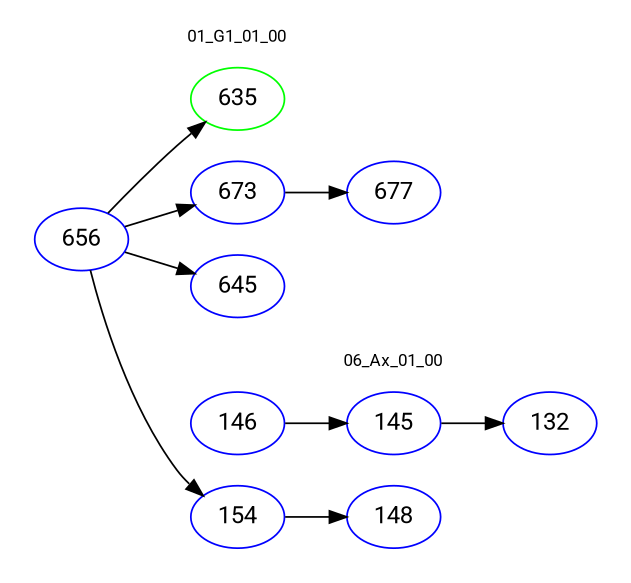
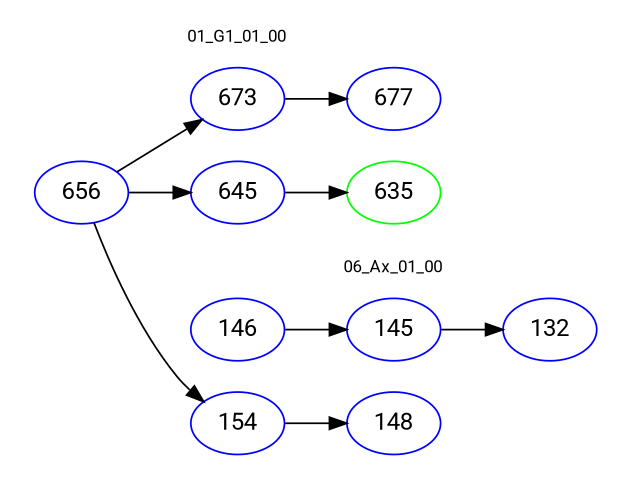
edge "656" -> "635": now "645" -> "635"
